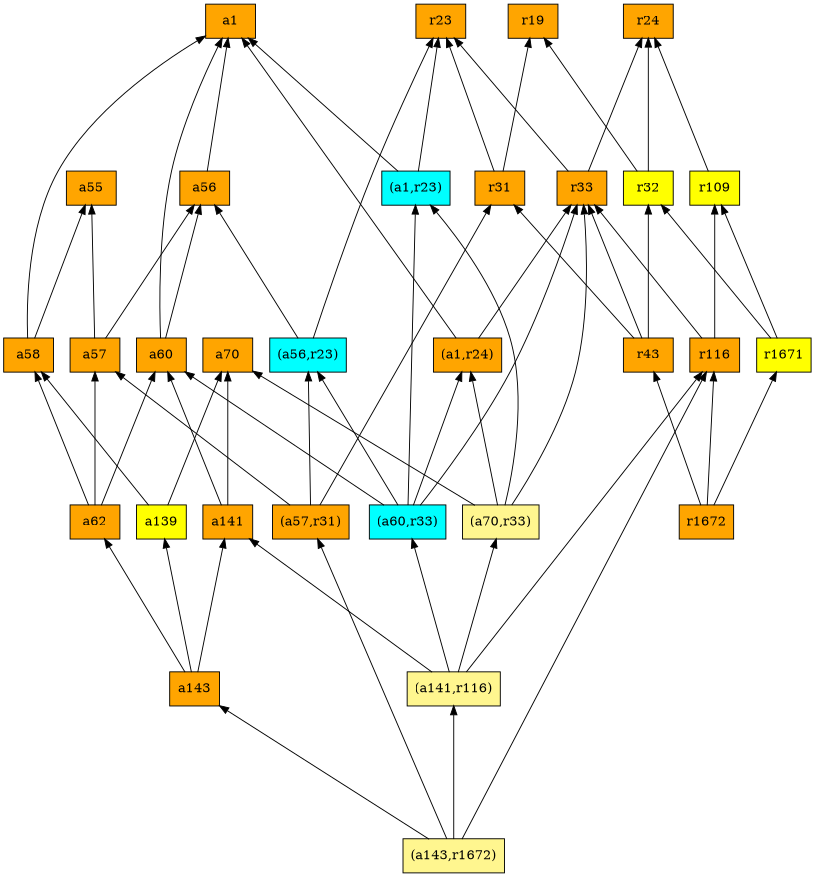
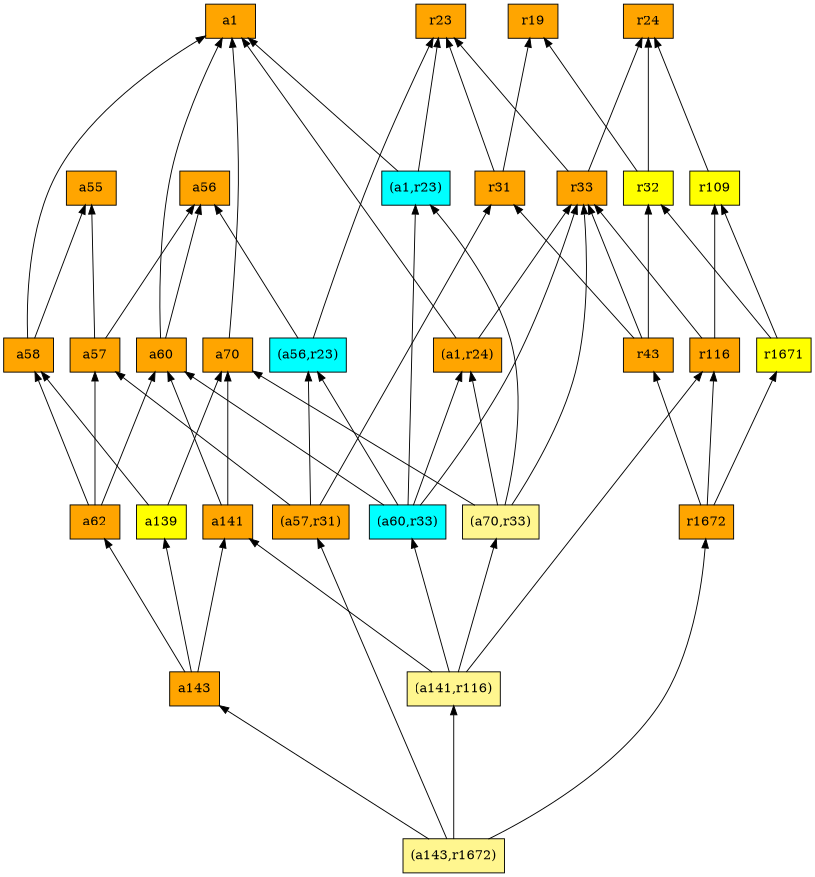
edge "a56" -> "a1": now "a70" -> "a1"
edge "(a143,r1672)" -> "r116": now "(a143,r1672)" -> "r1672"
